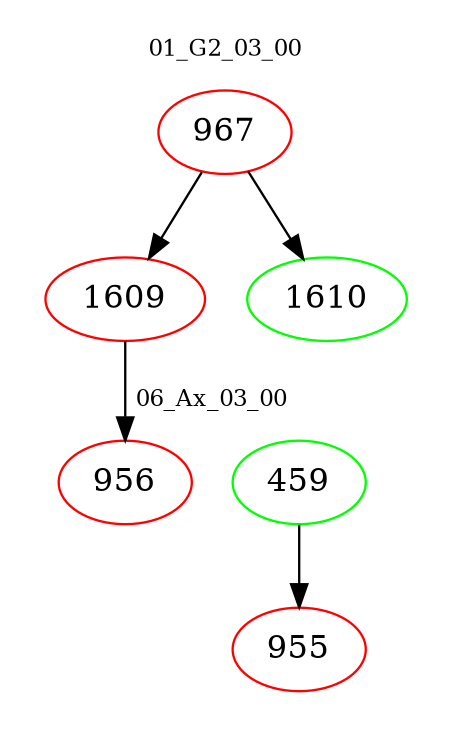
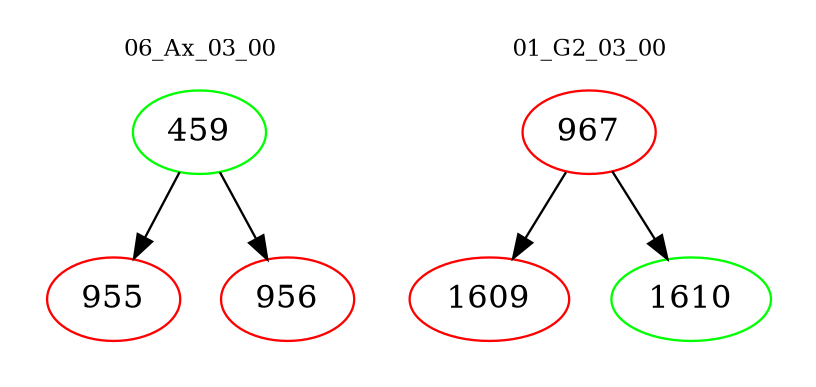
edge "1609" -> "956": now "459" -> "956"
